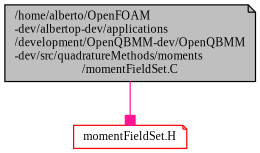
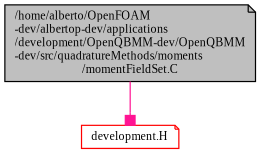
node "momentFieldSet.H": label "momentFieldSet.H" -> "development.H"
